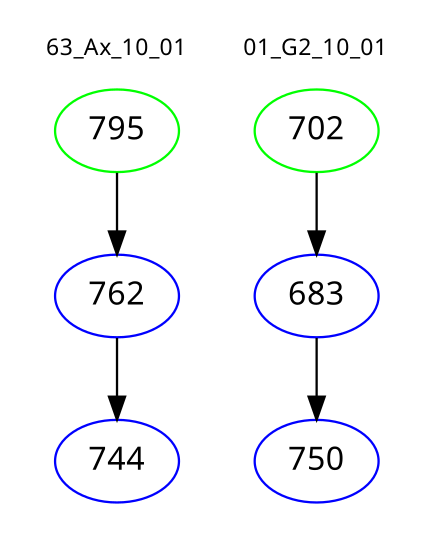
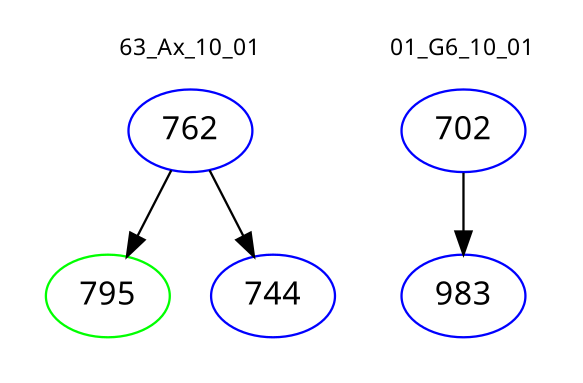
cluster "01_G2_10_01": label "01_G2_10_01" -> "01_G6_10_01"
node "702": color green -> blue
edge "795" -> "762": reversed
node "683": label "683" -> "983"
node "750": removed
